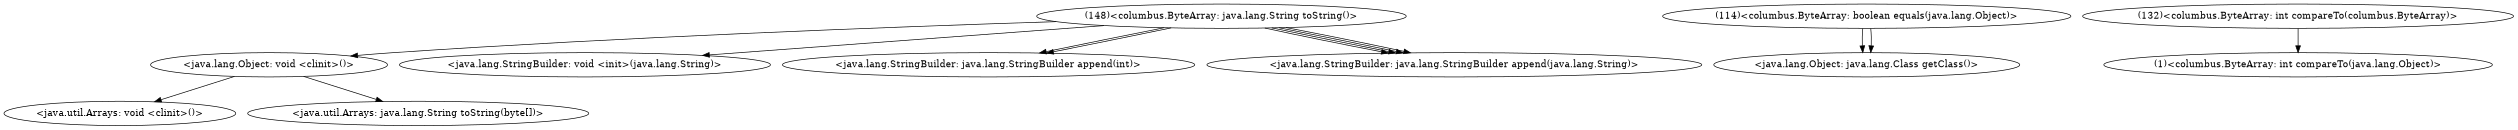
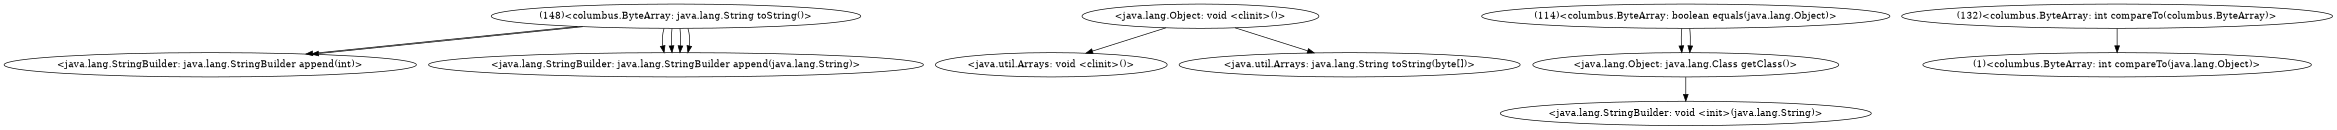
edge "(148)<columbus.ByteArray: java.lang.String toString()>" -> "<java.lang.Object: void <clinit>()>": removed
edge "(148)<columbus.ByteArray: java.lang.String toString()>" -> "<java.lang.StringBuilder: void <init>(java.lang.String)>": now "<java.lang.Object: java.lang.Class getClass()>" -> "<java.lang.StringBuilder: void <init>(java.lang.String)>"
